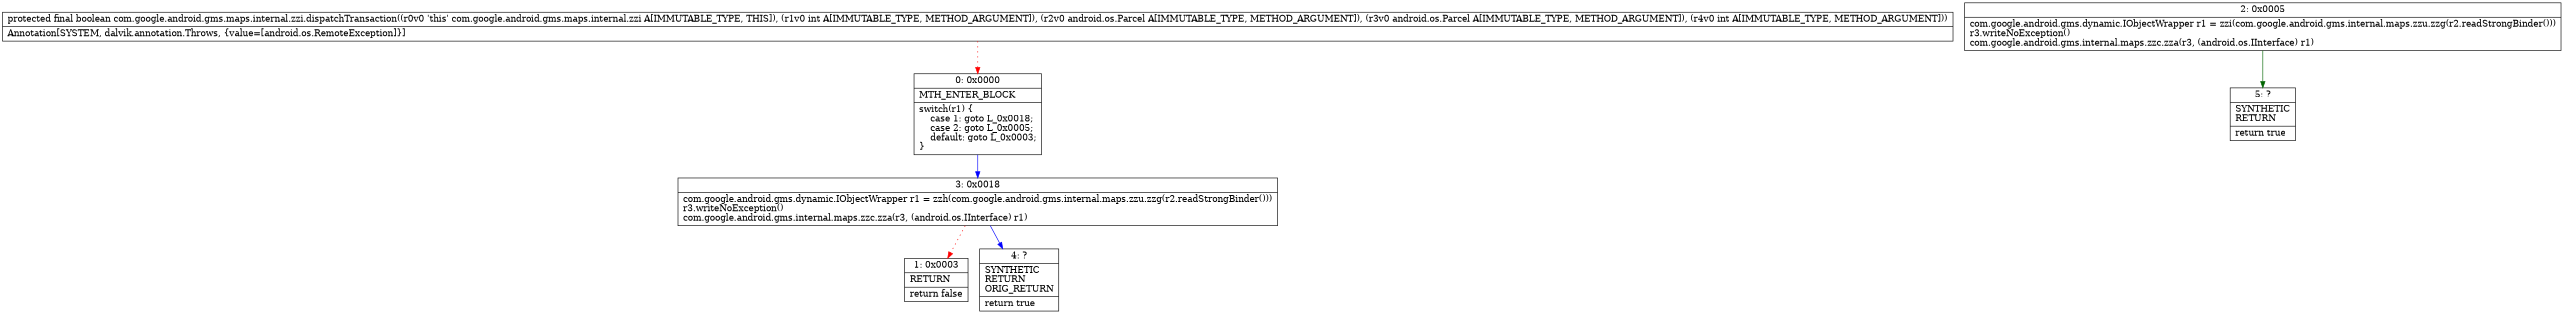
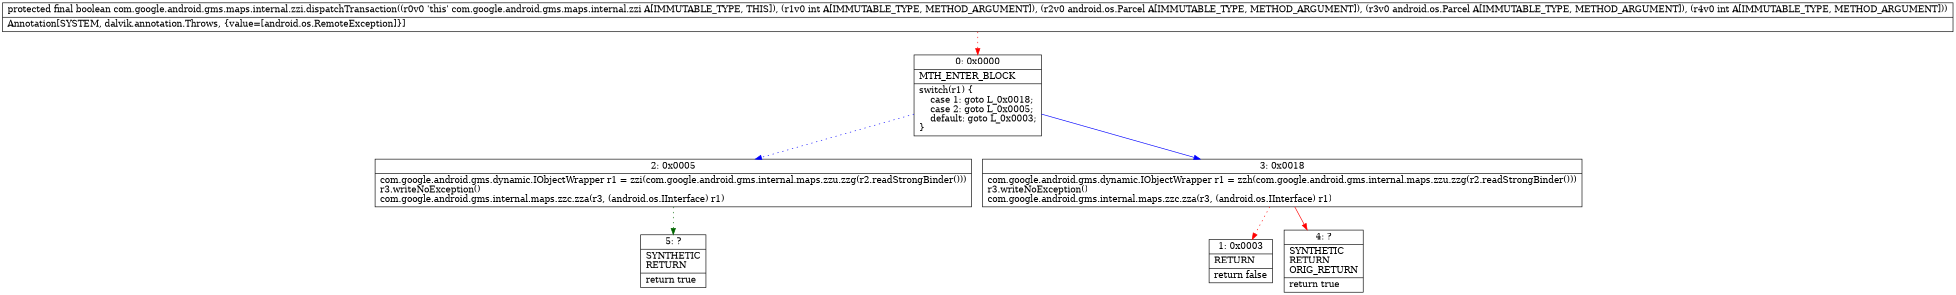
edge "2: 0x0005" -> "5: ?": style solid -> dotted
edge "0: 0x0000" -> "2: 0x0005": added
edge "3: 0x0018" -> "4: ?": color blue -> red
